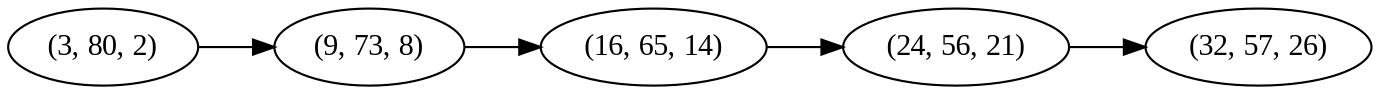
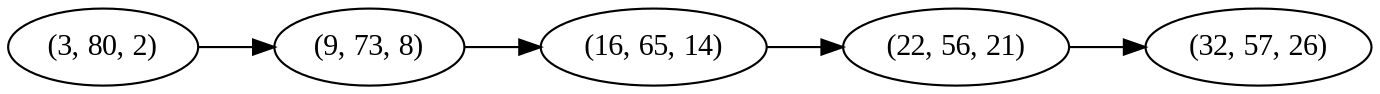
node "(24, 56, 21)": label "(24, 56, 21)" -> "(22, 56, 21)"
